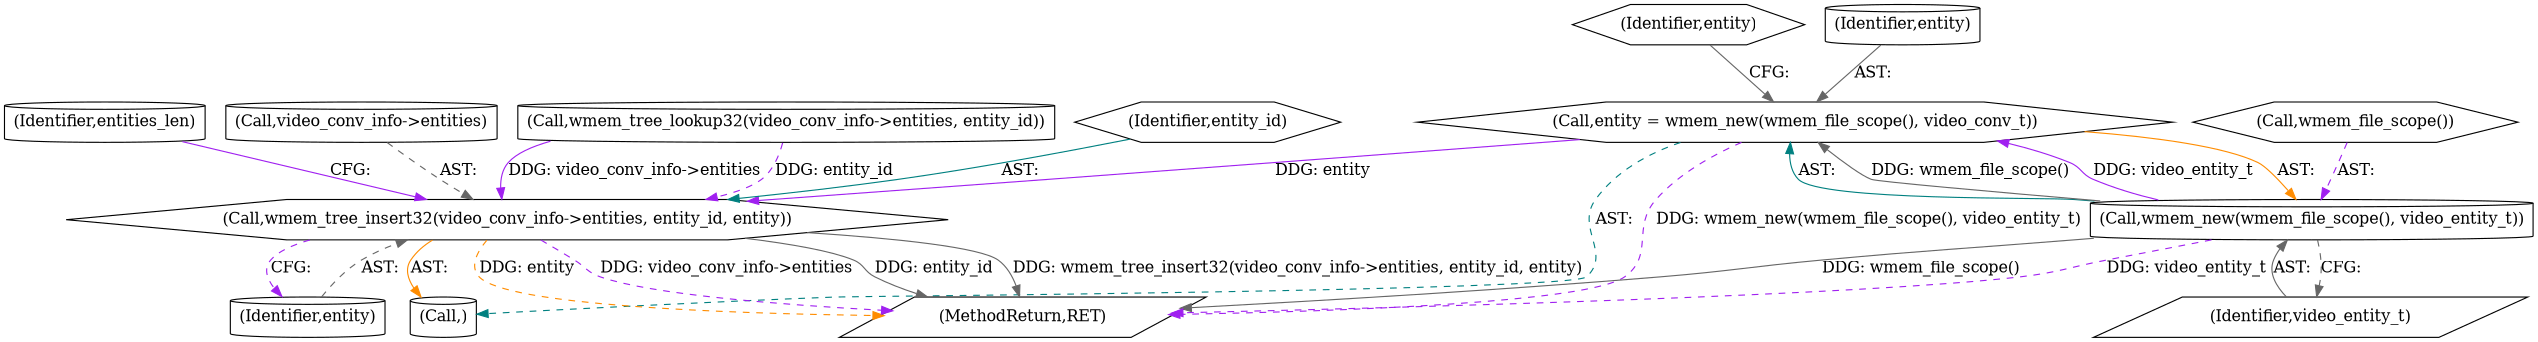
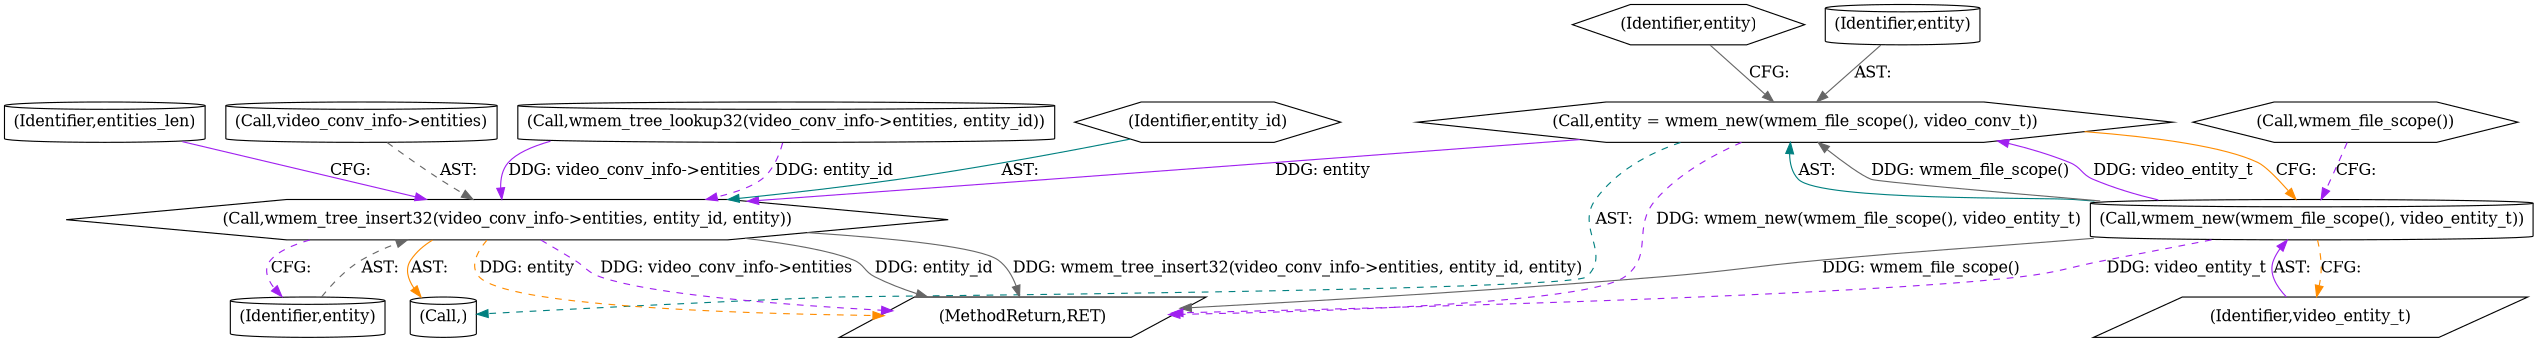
edge "(Call,entity = wmem_new(wmem_file_scope(), video_conv_t))" -> "(Call,wmem_new(wmem_file_scope(), video_entity_t))": label "AST: " -> "CFG: "
edge "(Call,wmem_file_scope())" -> "(Call,wmem_new(wmem_file_scope(), video_entity_t))": label "AST: " -> "CFG: "
edge "(Call,wmem_new(wmem_file_scope(), video_entity_t))" -> "(Identifier,video_entity_t)": color gray40 -> darkorange
edge "(Identifier,video_entity_t)" -> "(Call,wmem_new(wmem_file_scope(), video_entity_t))": color gray40 -> purple
